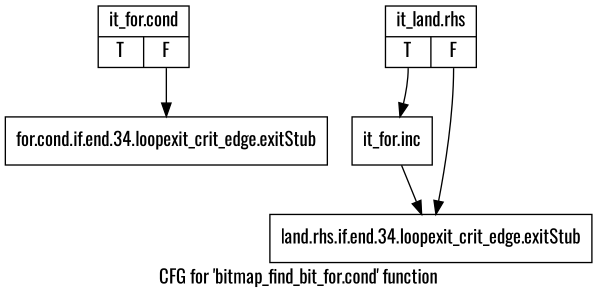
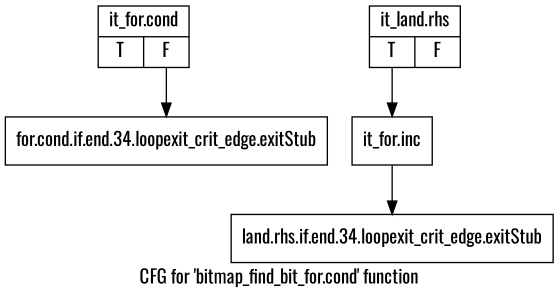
edge "it_land.rhs" -> "land.rhs.if.end.34.loopexit_crit_edge.exitStub": removed
